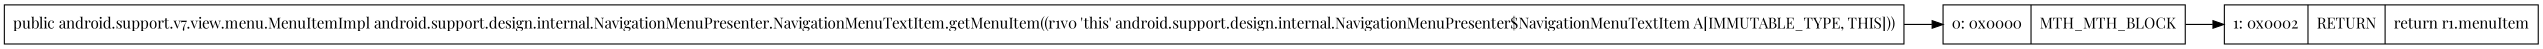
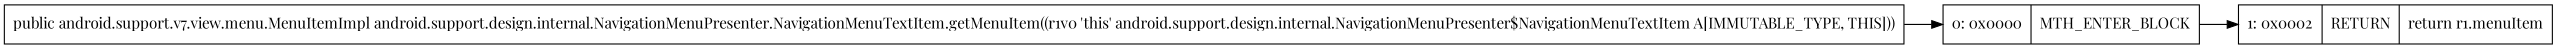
node "0: 0x0000": text "MTH_MTH_BLOCK" -> "MTH_ENTER_BLOCK"
